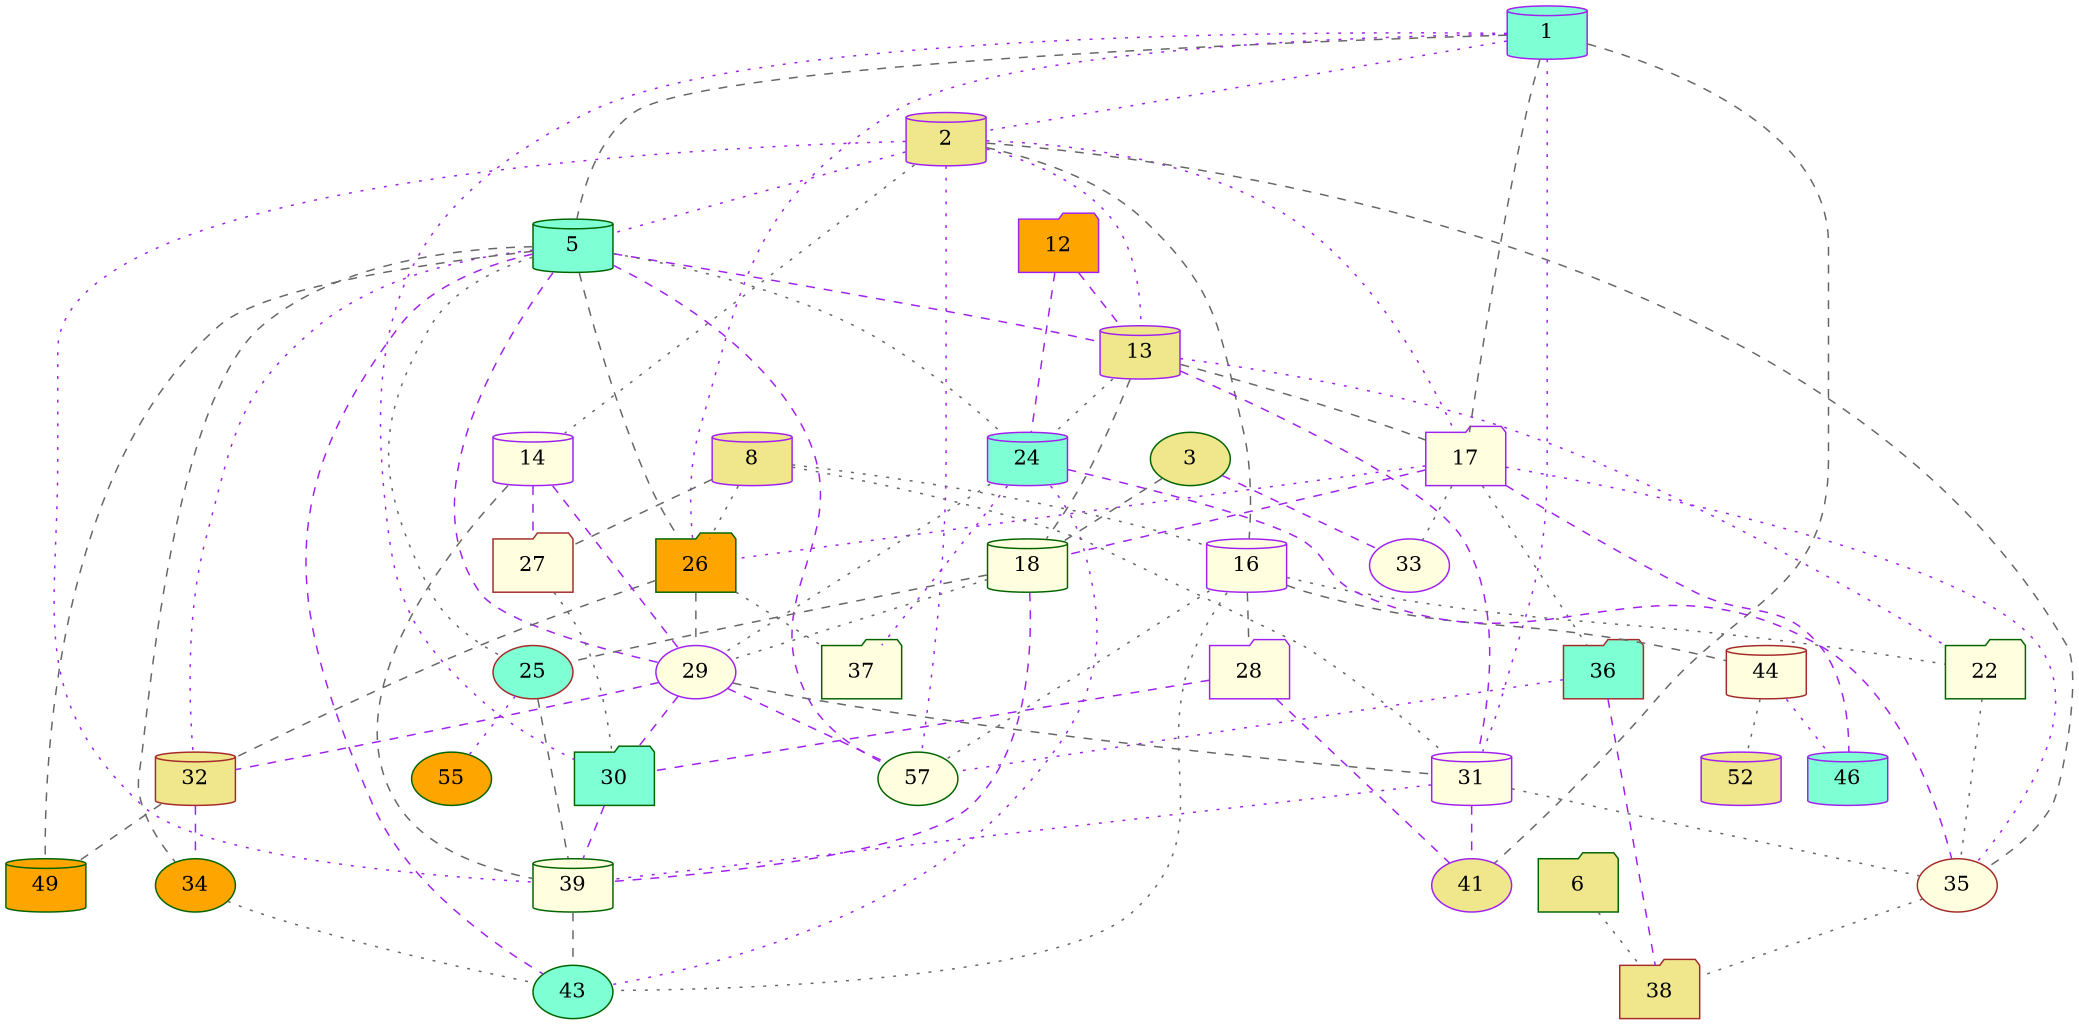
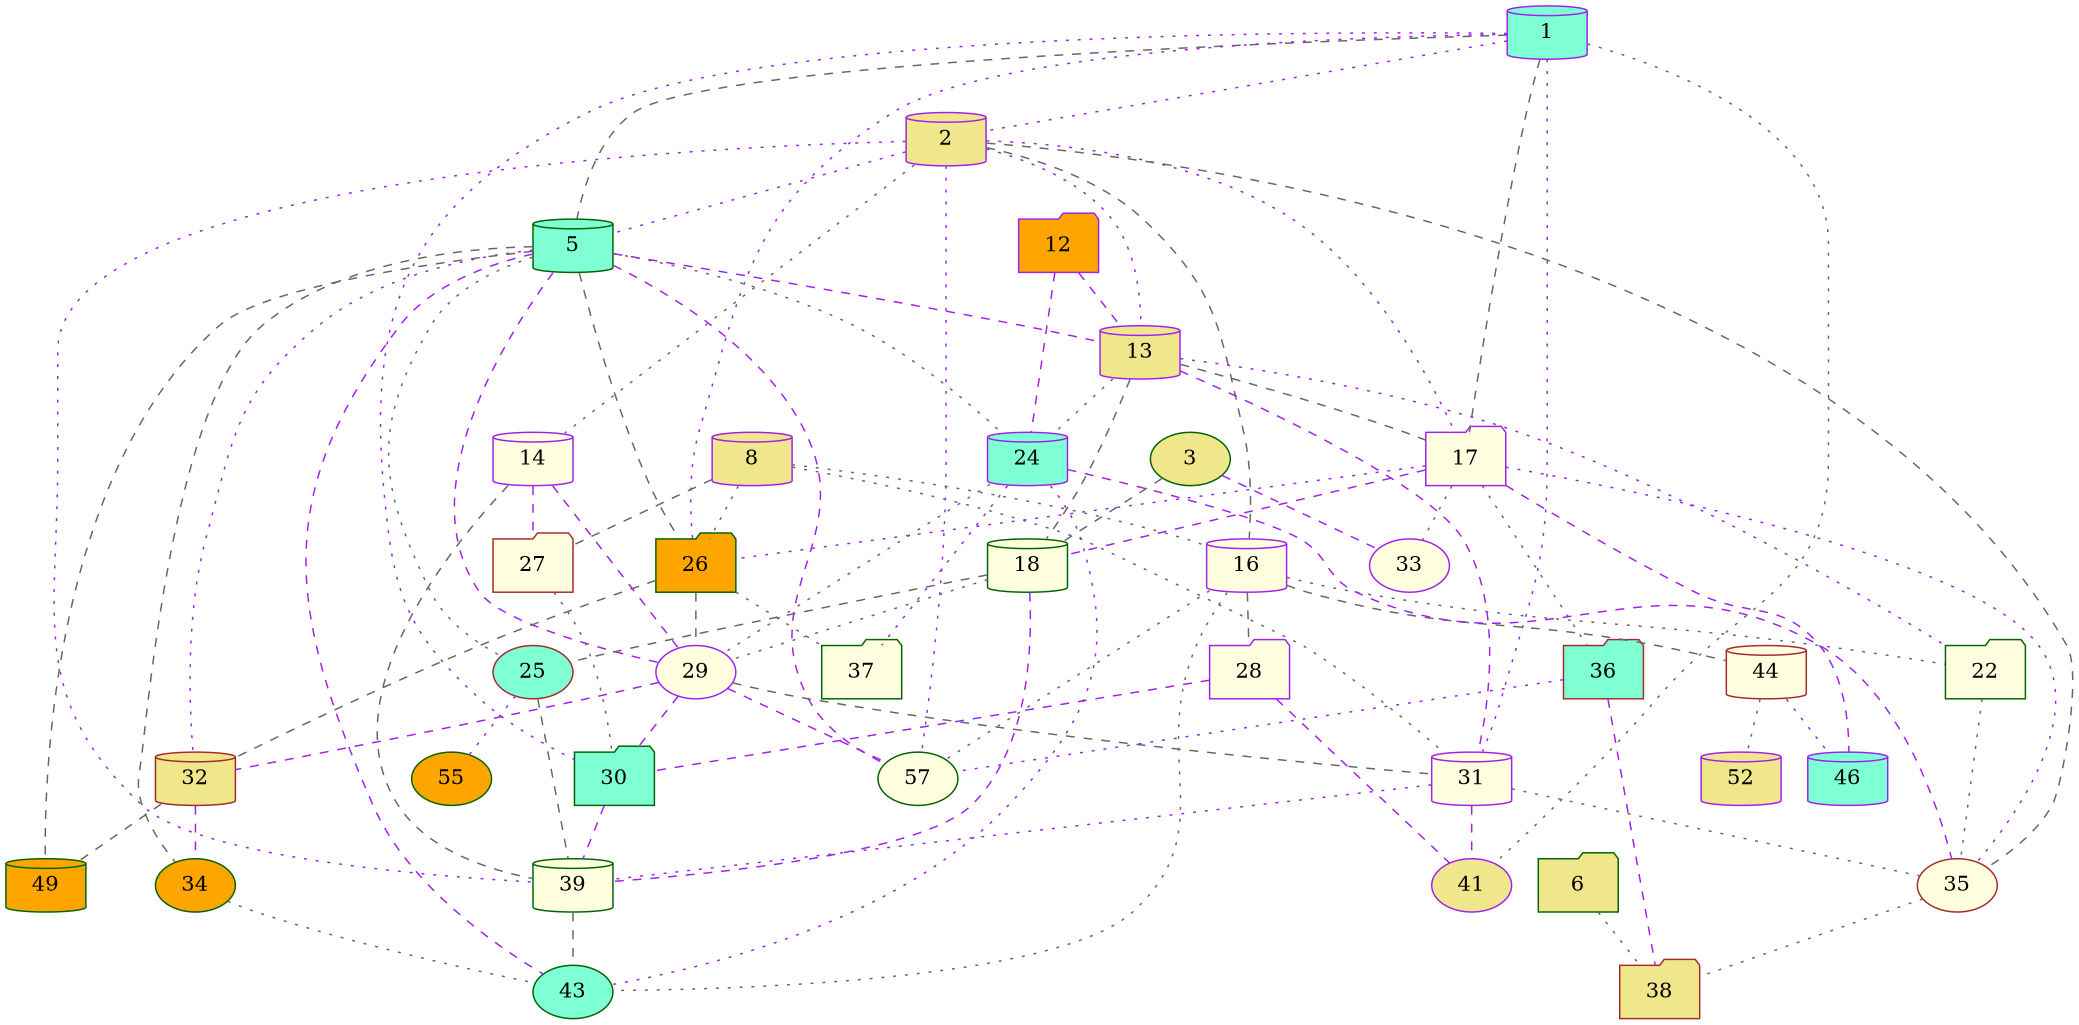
edge "1" -- "41": style dashed -> dotted
